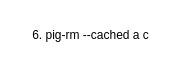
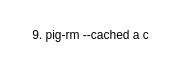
node "6. pig-rm --cached a c": label "6. pig-rm --cached a c" -> "9. pig-rm --cached a c"
